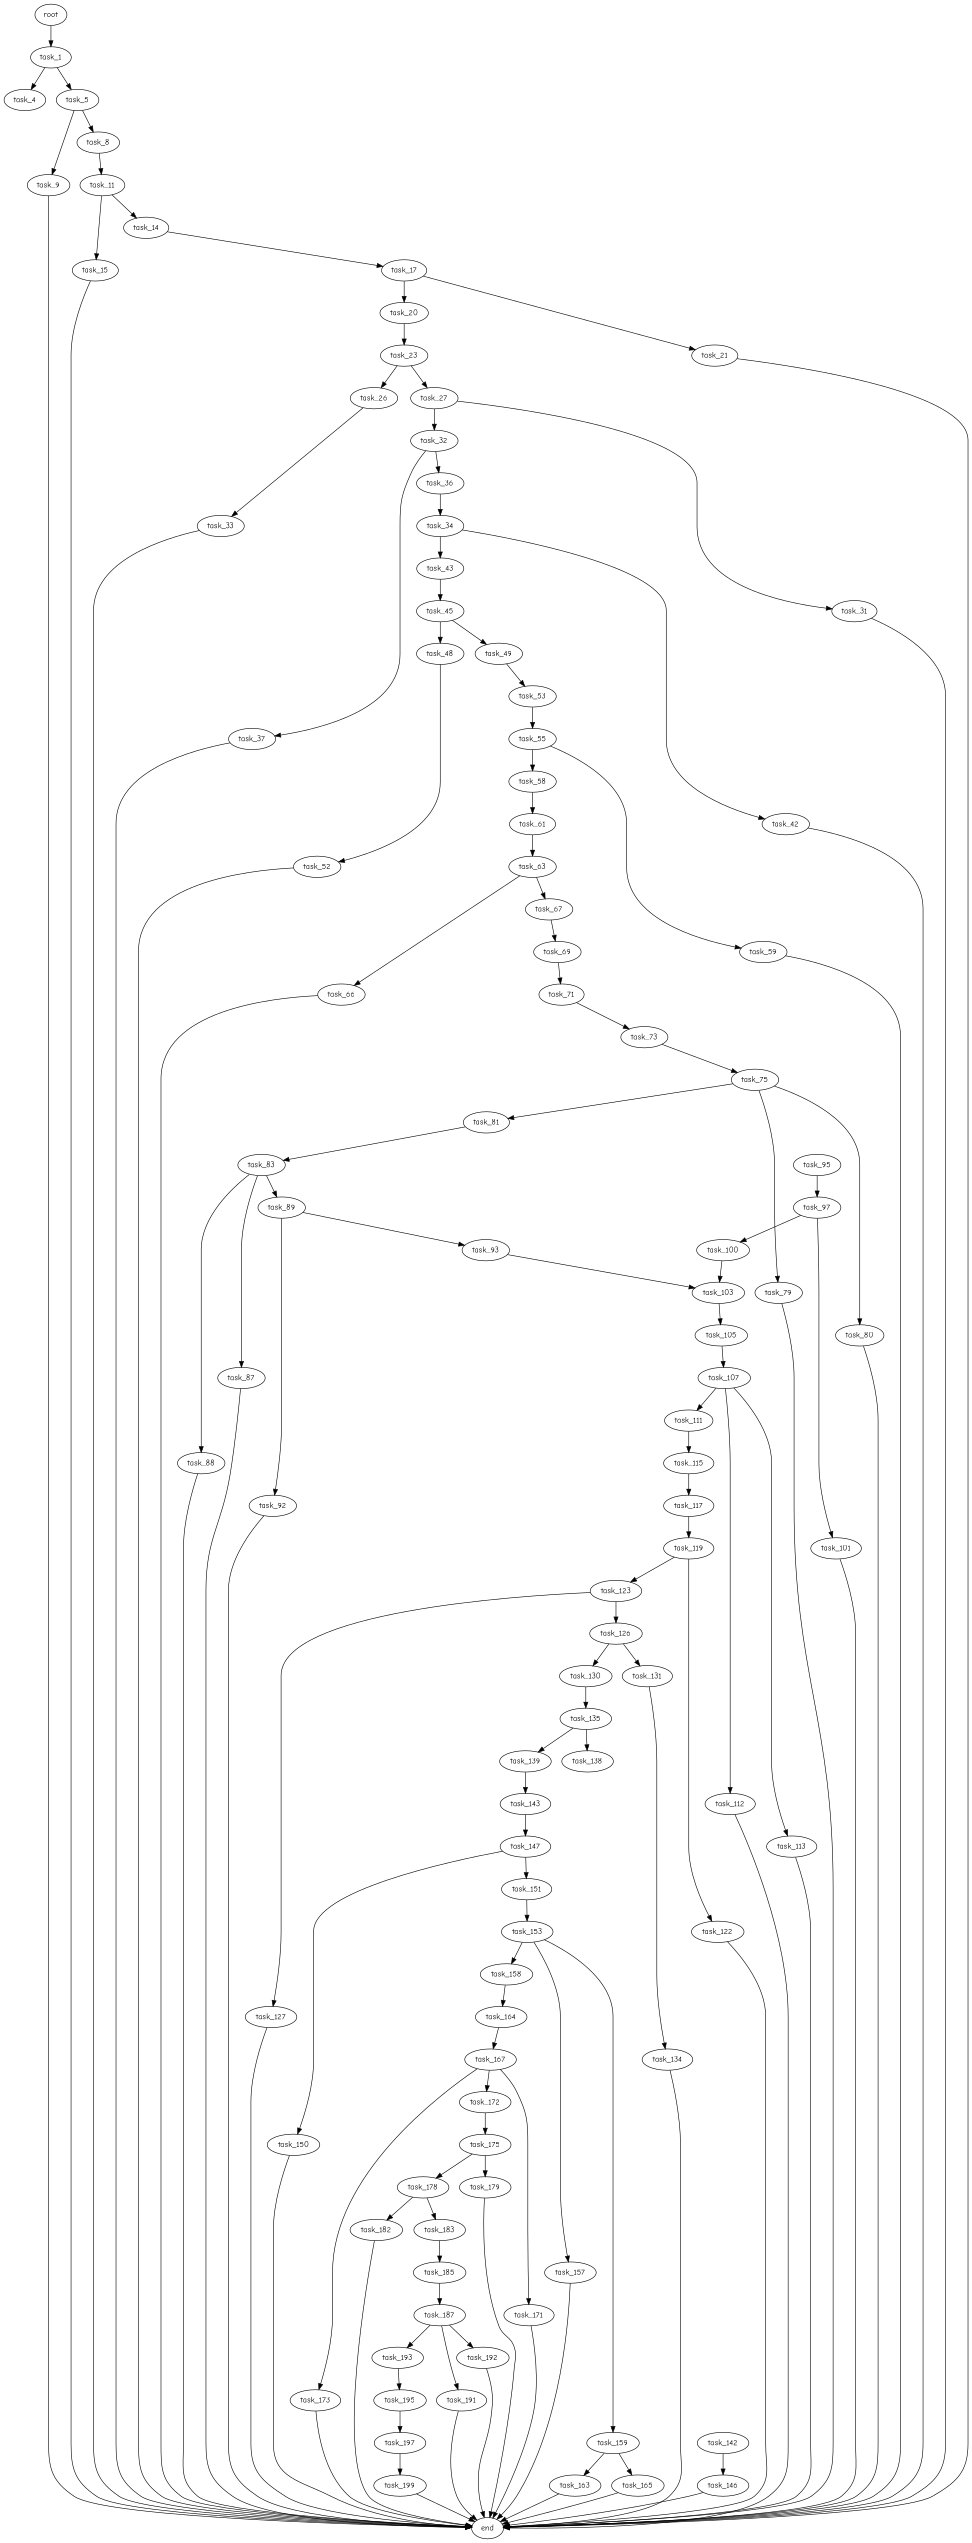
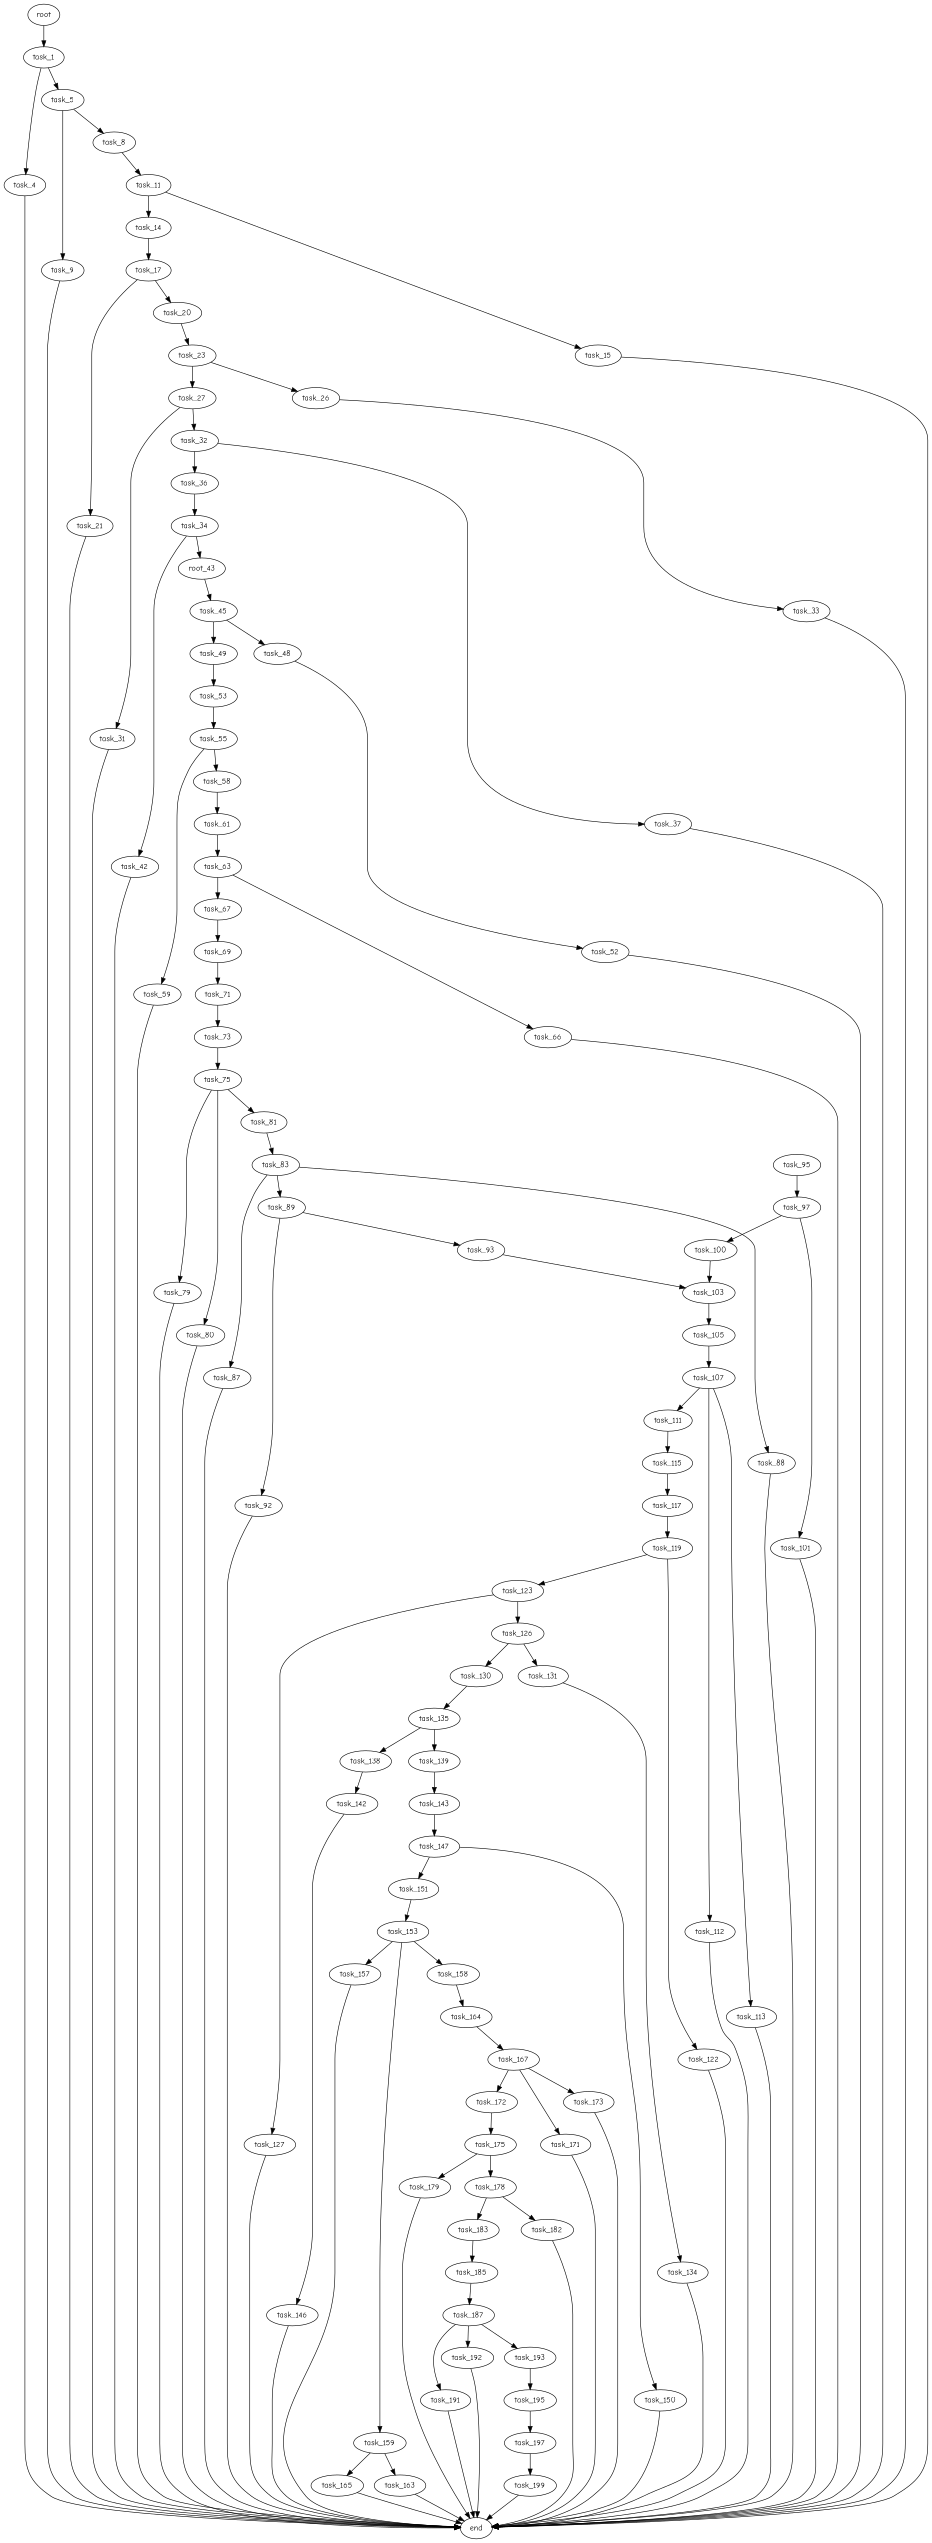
node "task_43": label "task_43" -> "root_43"
edge "task_4" -> "end": added
edge "task_138" -> "task_142": added
